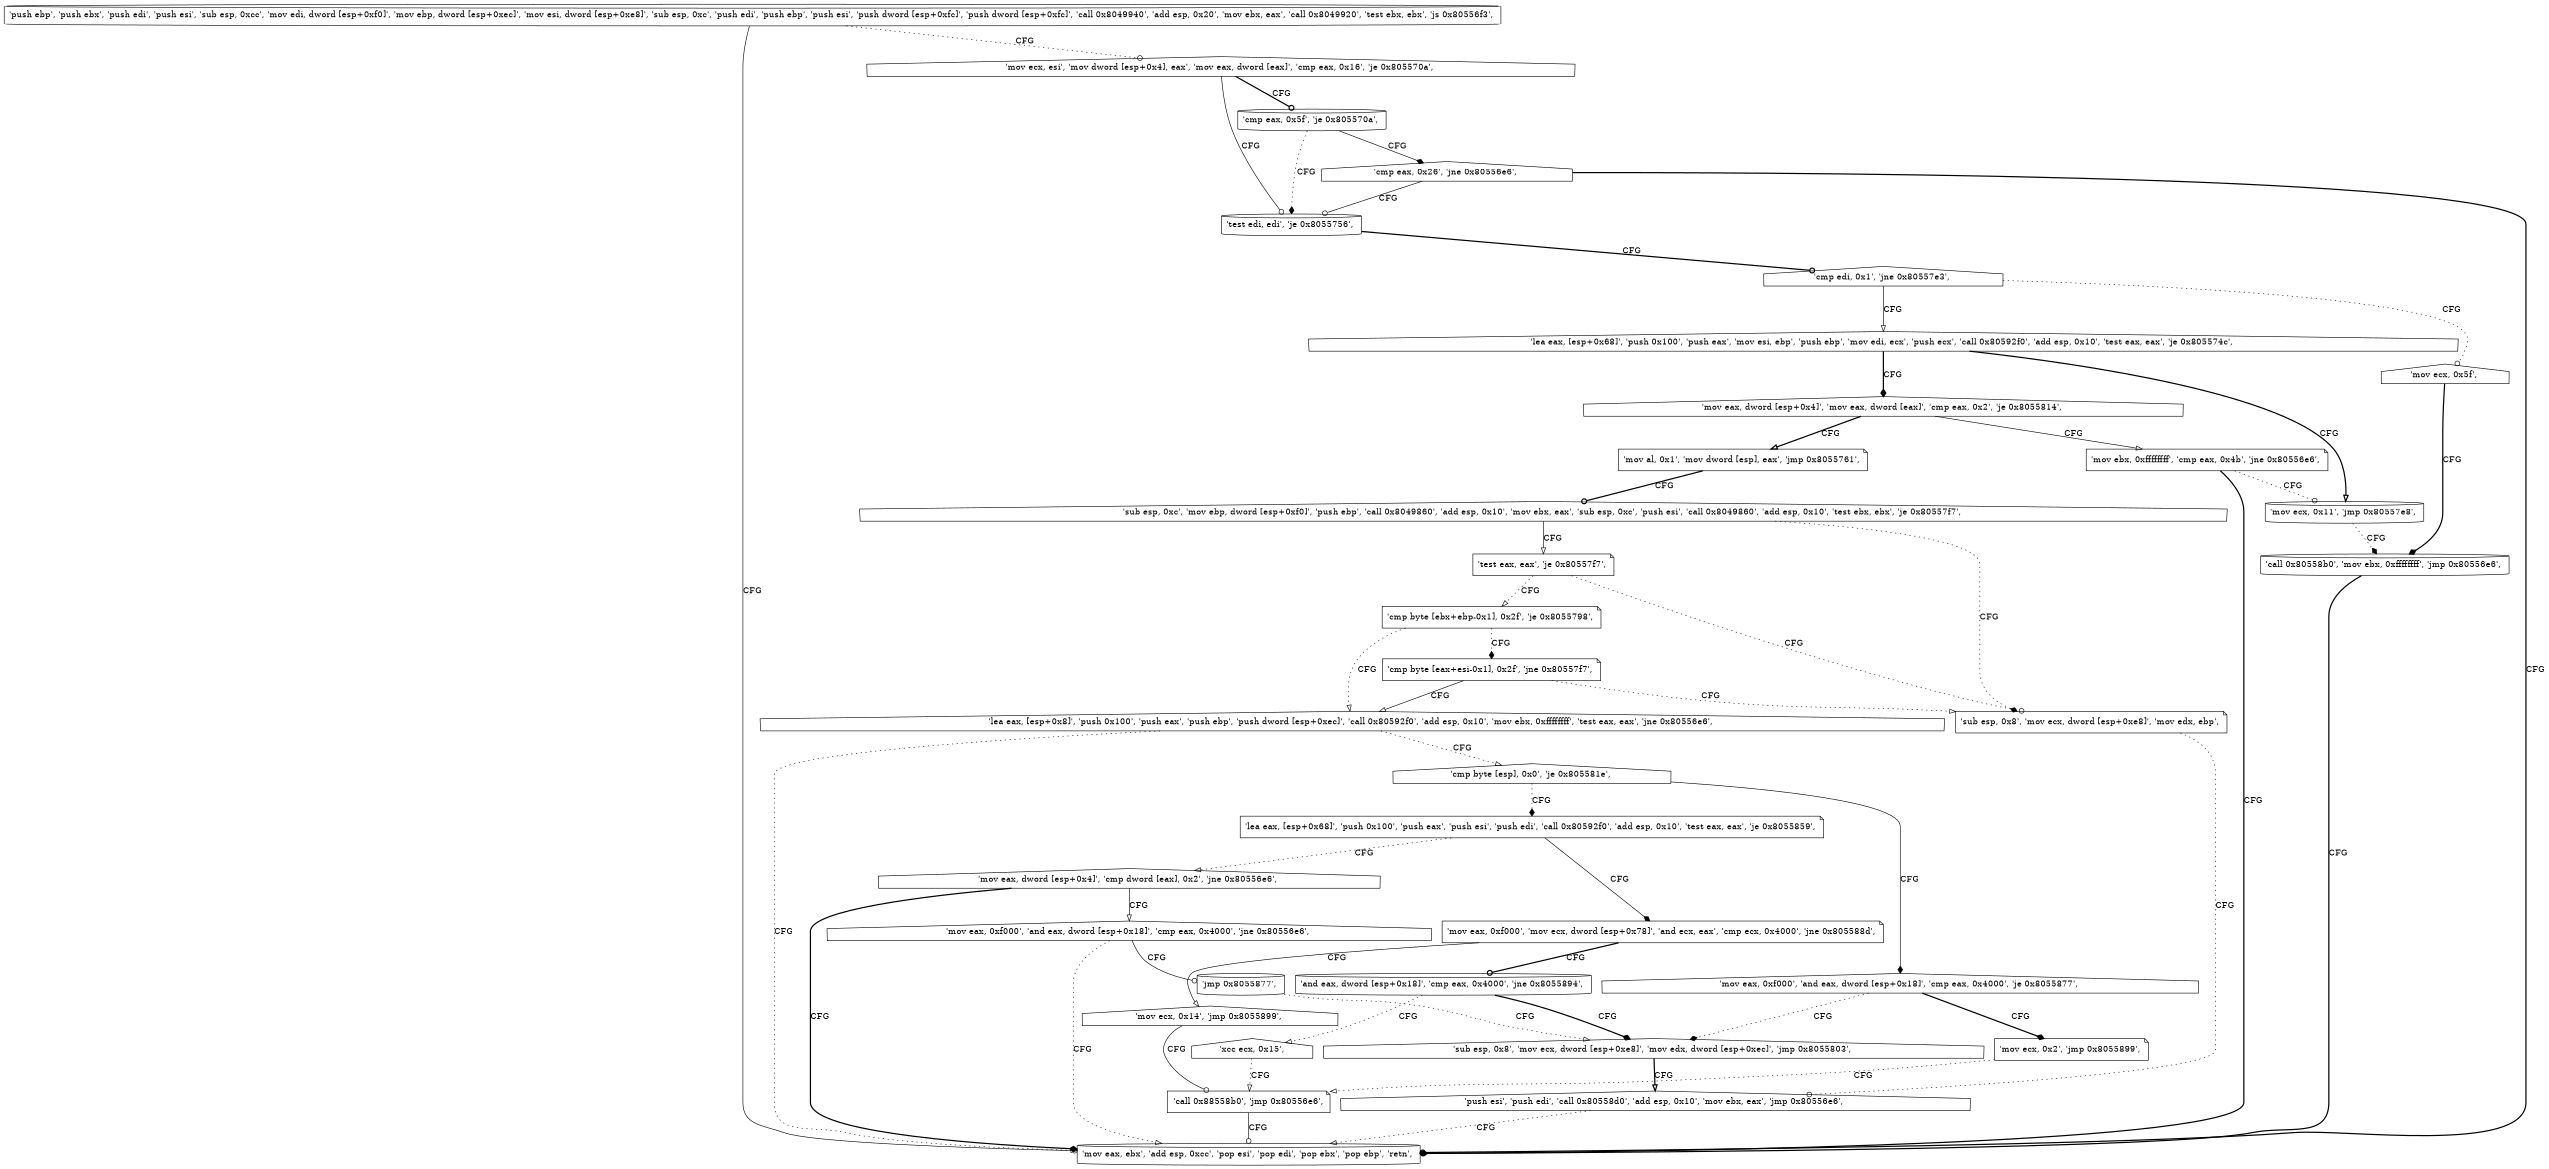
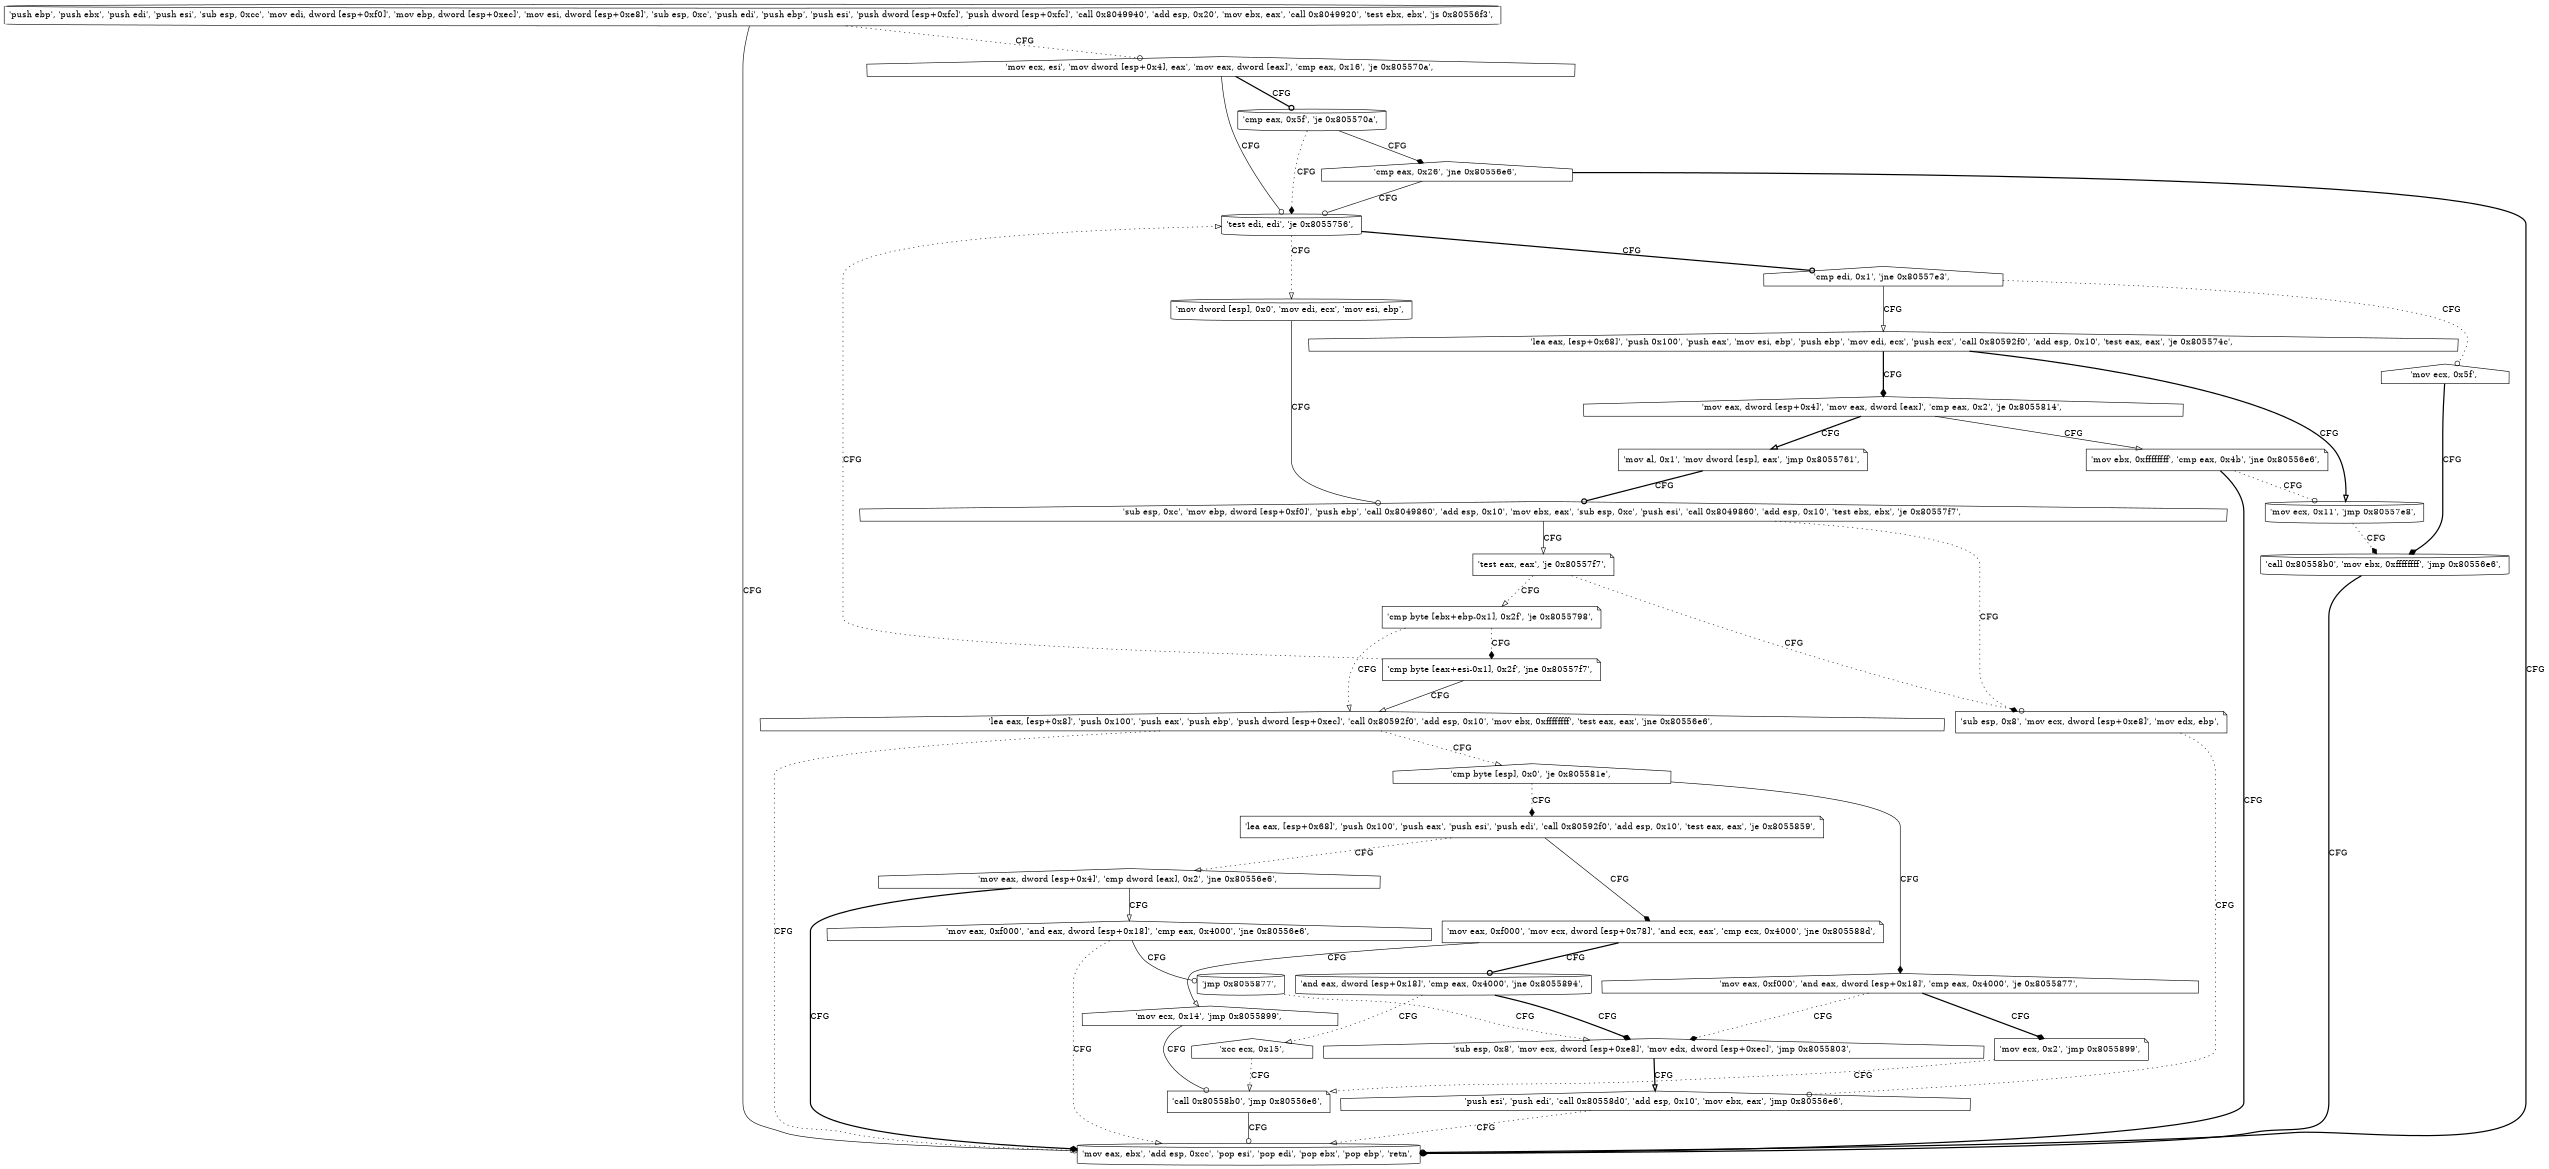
node "'mov dword [esp], 0x0', 'mov edi, ecx', 'mov esi, ebp',": added
edge "'cmp byte [eax+esi-0x1], 0x2f', 'jne 0x80557f7'," -> "'sub esp, 0x8', 'mov ecx, dword [esp+0xe8]', 'mov edx, ebp',": now "'cmp byte [eax+esi-0x1], 0x2f', 'jne 0x80557f7'," -> "'test edi, edi', 'je 0x8055756',"
node "'call 0x88558b0', 'jmp 0x80556e6',": label "'call 0x88558b0', 'jmp 0x80556e6'," -> "'call 0x80558b0', 'jmp 0x80556e6',"
